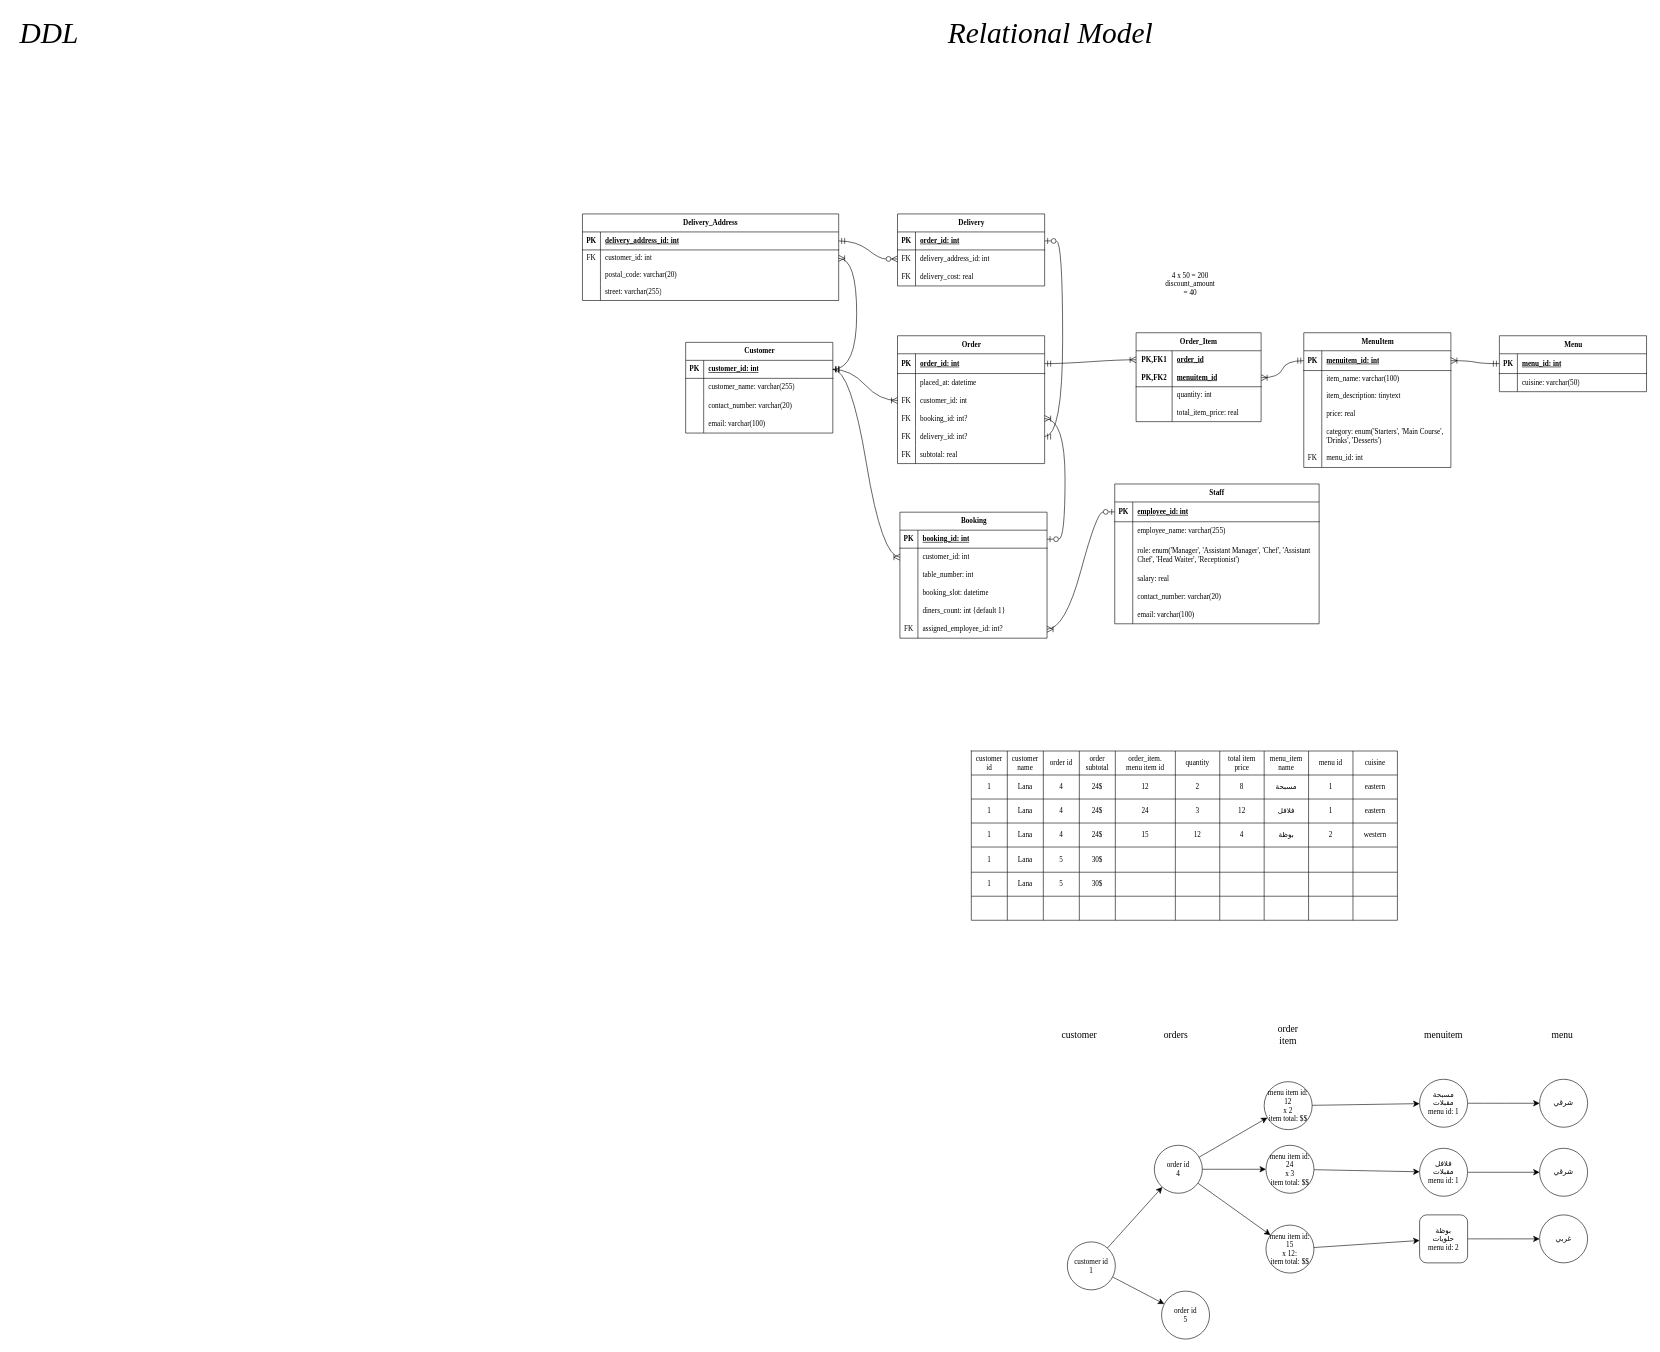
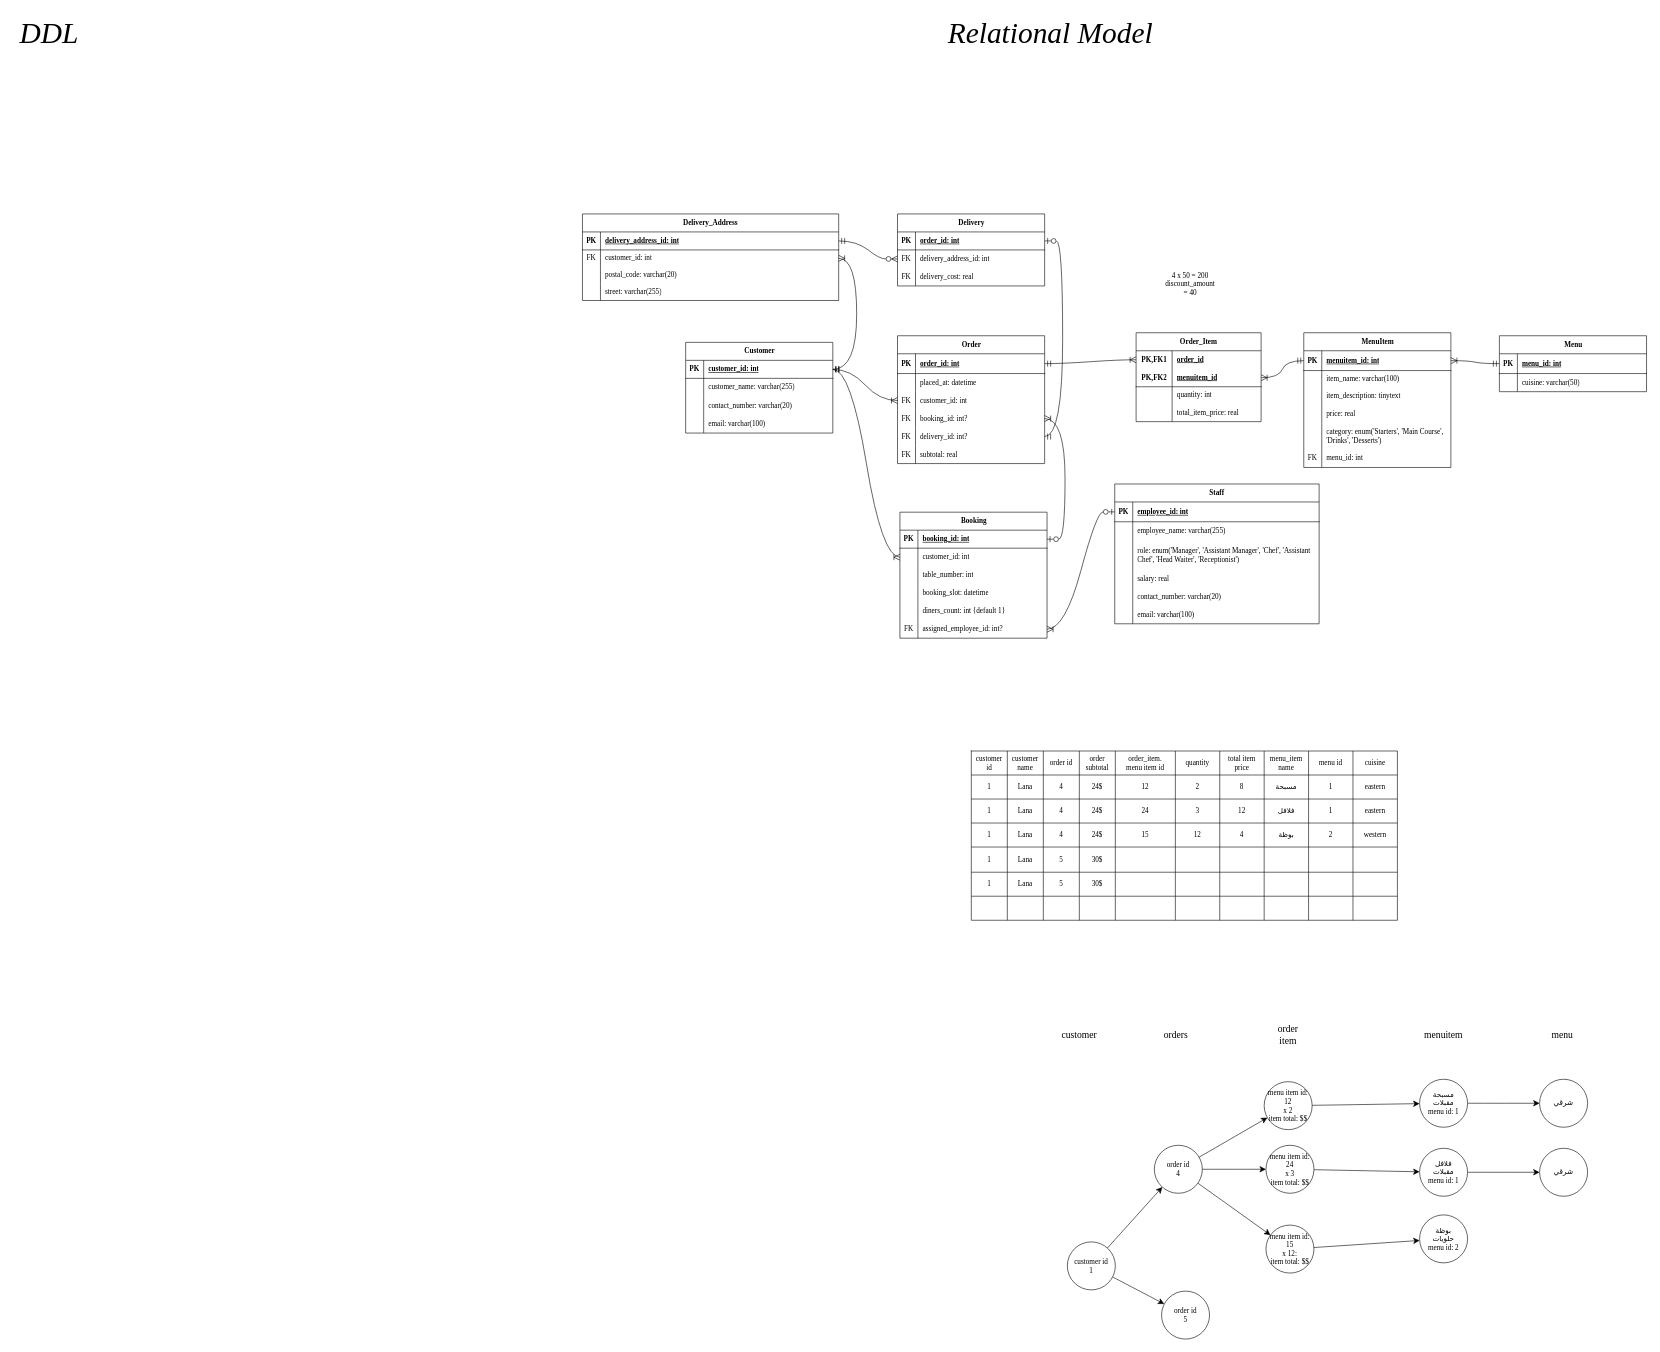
node "بوظة حلويات menu id: 2": shape rounded rectangle -> ellipse
edge "بوظة حلويات menu id: 2" -> "غربي": removed
node "غربي": removed
